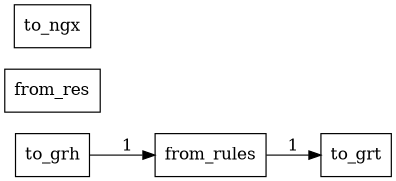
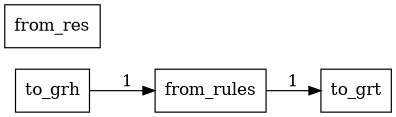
node "to_ngx": removed
